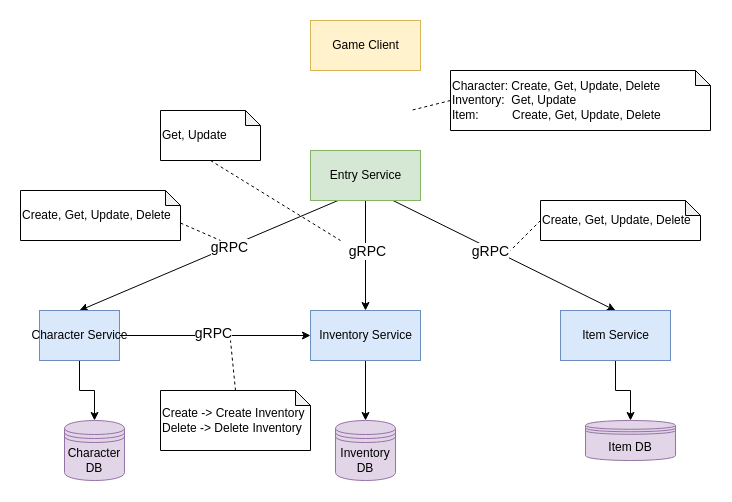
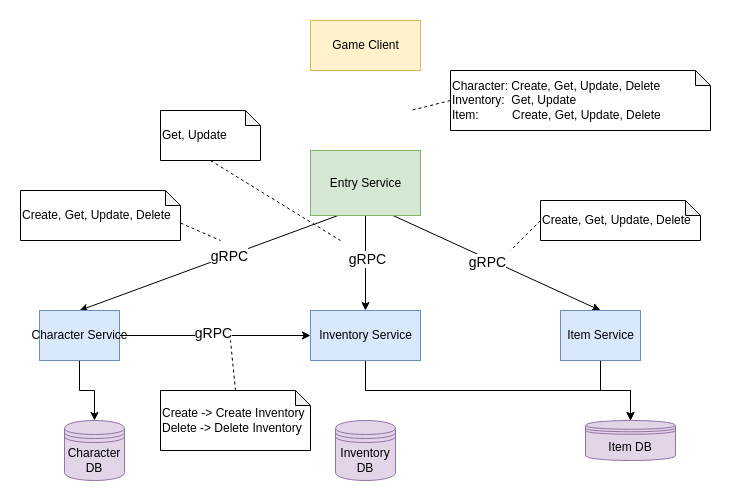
node "Entry Service": size 110x50 -> 110x65
node "Item Service": size 110x50 -> 80x50
edge "Inventory Service" -> "Inventory DB": now "Inventory Service" -> "Item DB"
